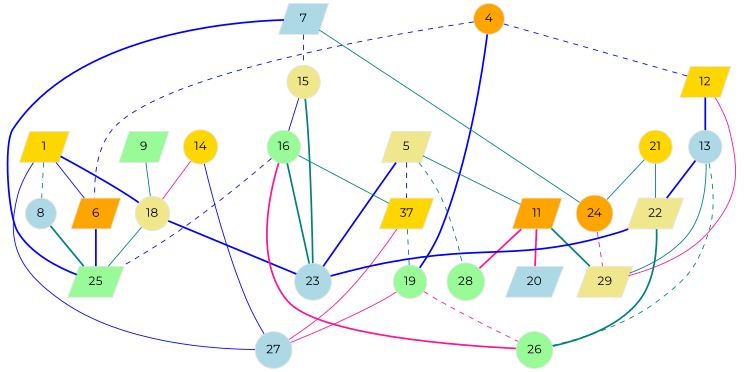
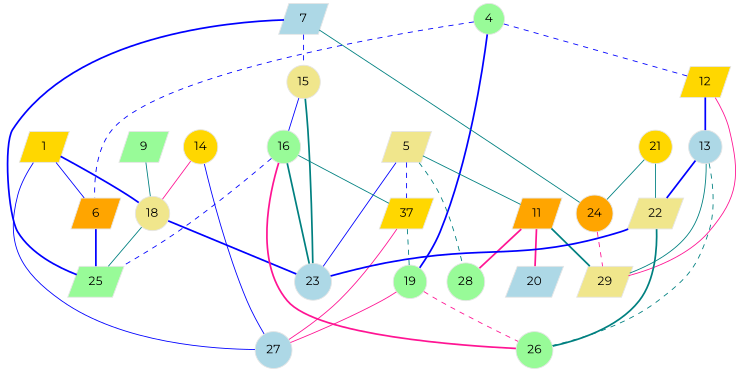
node "4": fillcolor orange -> palegreen
node "8": removed
edge "5" -- "23": style bold -> solid
